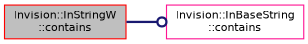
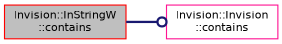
node "Invision::InBaseString ::contains": label "Invision::InBaseString ::contains" -> "Invision::Invision ::contains"
